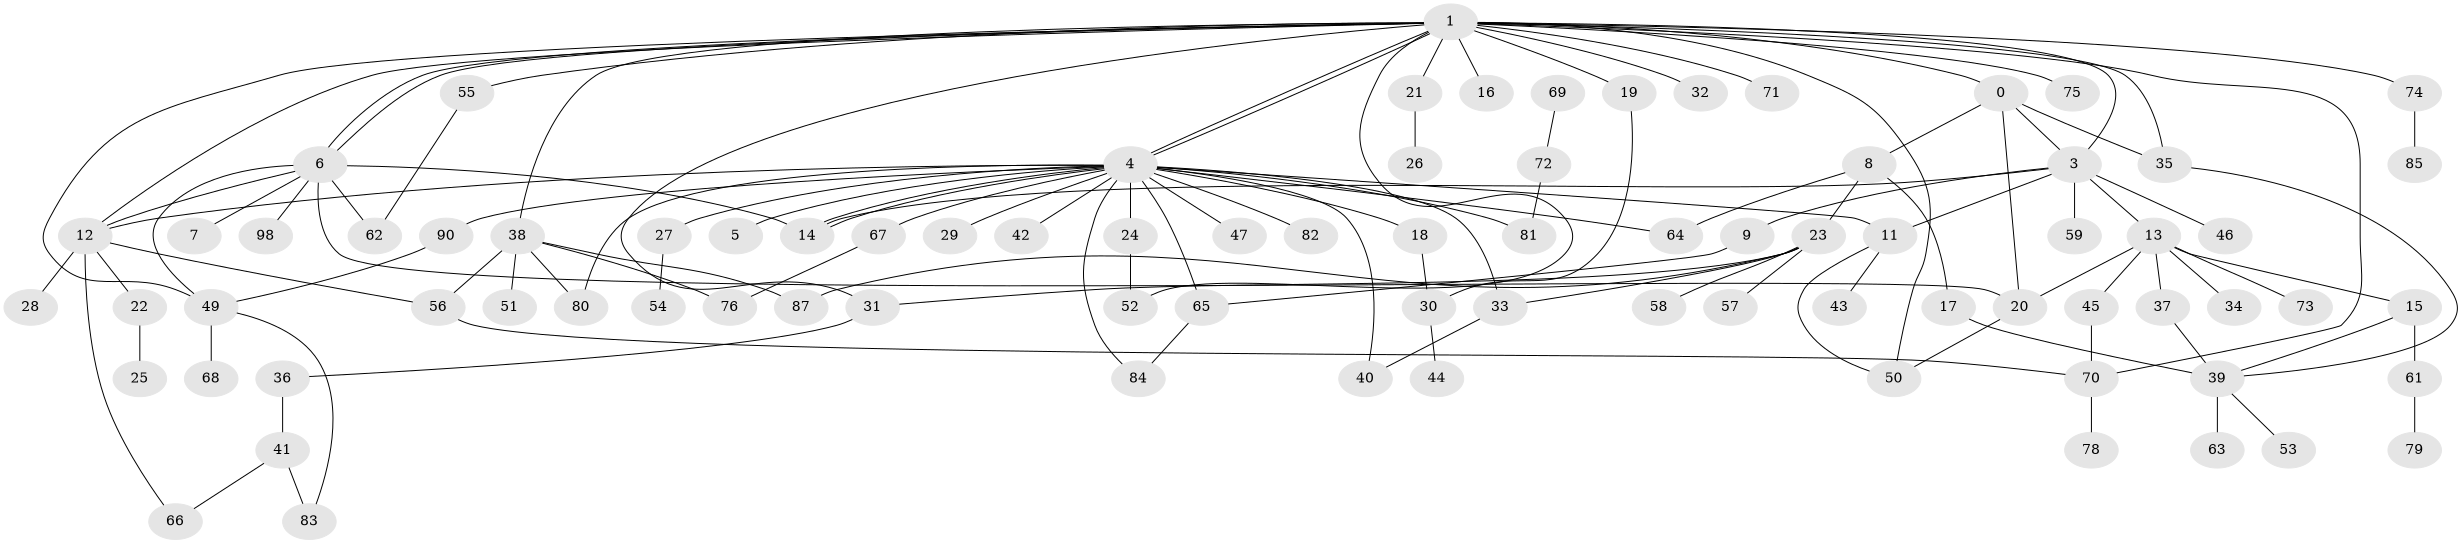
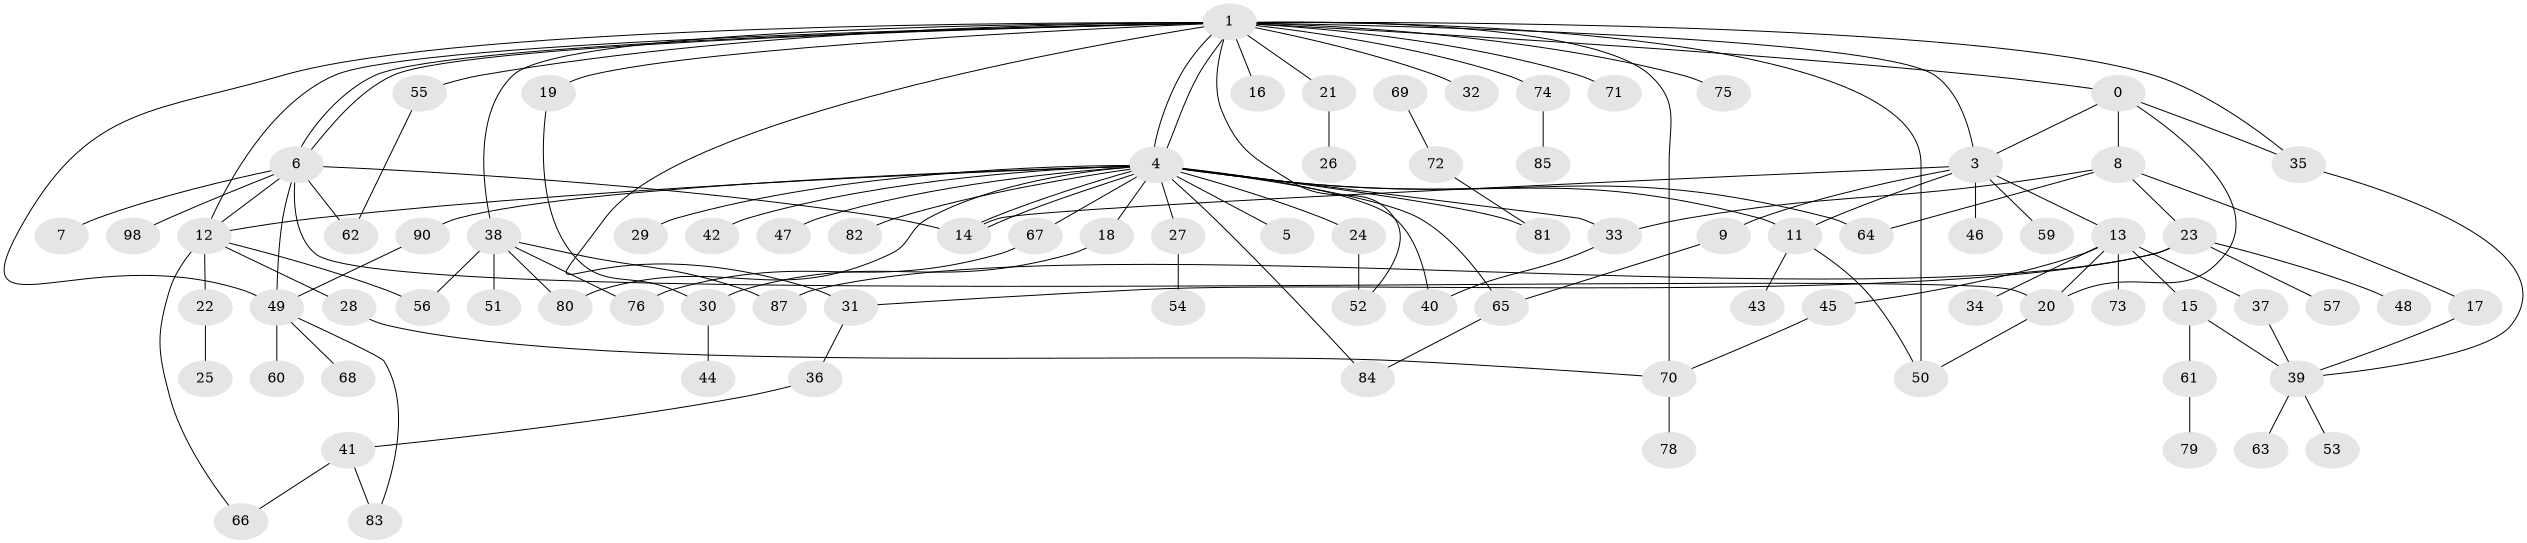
edge "23" -- "33": now "8" -- "33"
node "58": label "58" -> "48"
edge "56" -- "70": now "28" -- "70"
node "60": added
